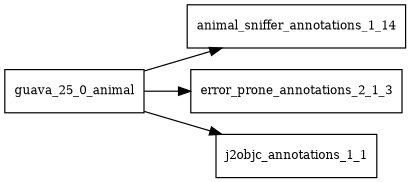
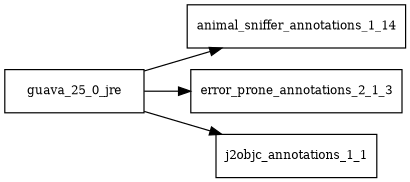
node "guava_25_0_animal": label "guava_25_0_animal" -> "guava_25_0_jre"
